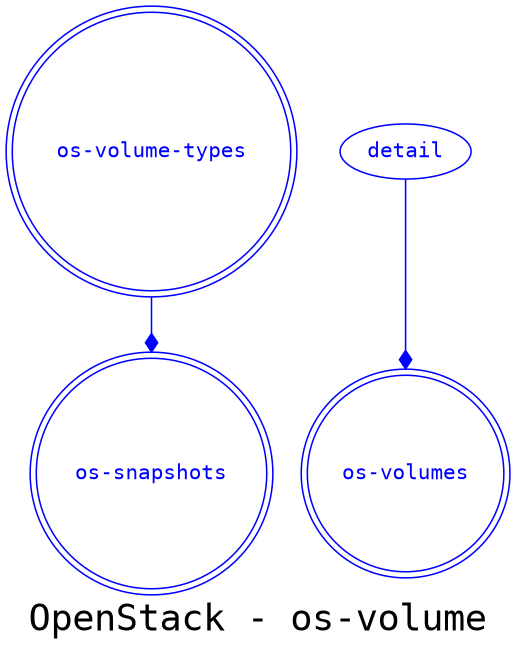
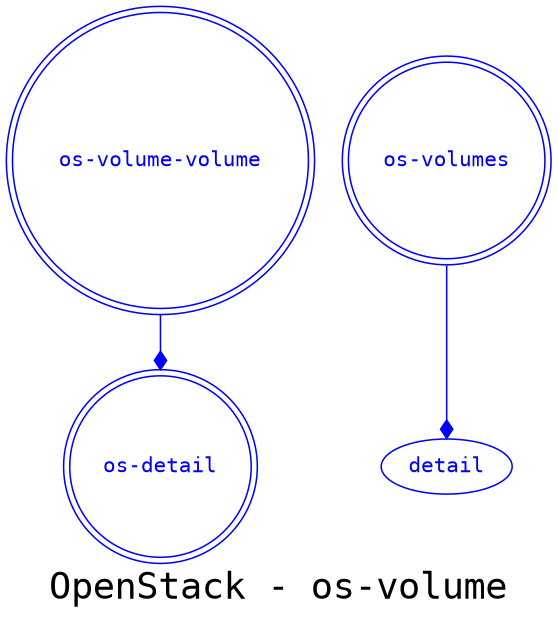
node "os-volume-types": label "os-volume-types" -> "os-volume-volume"
edge "detail" -> "os-volumes": reversed
node "os-snapshots": label "os-snapshots" -> "os-detail"
